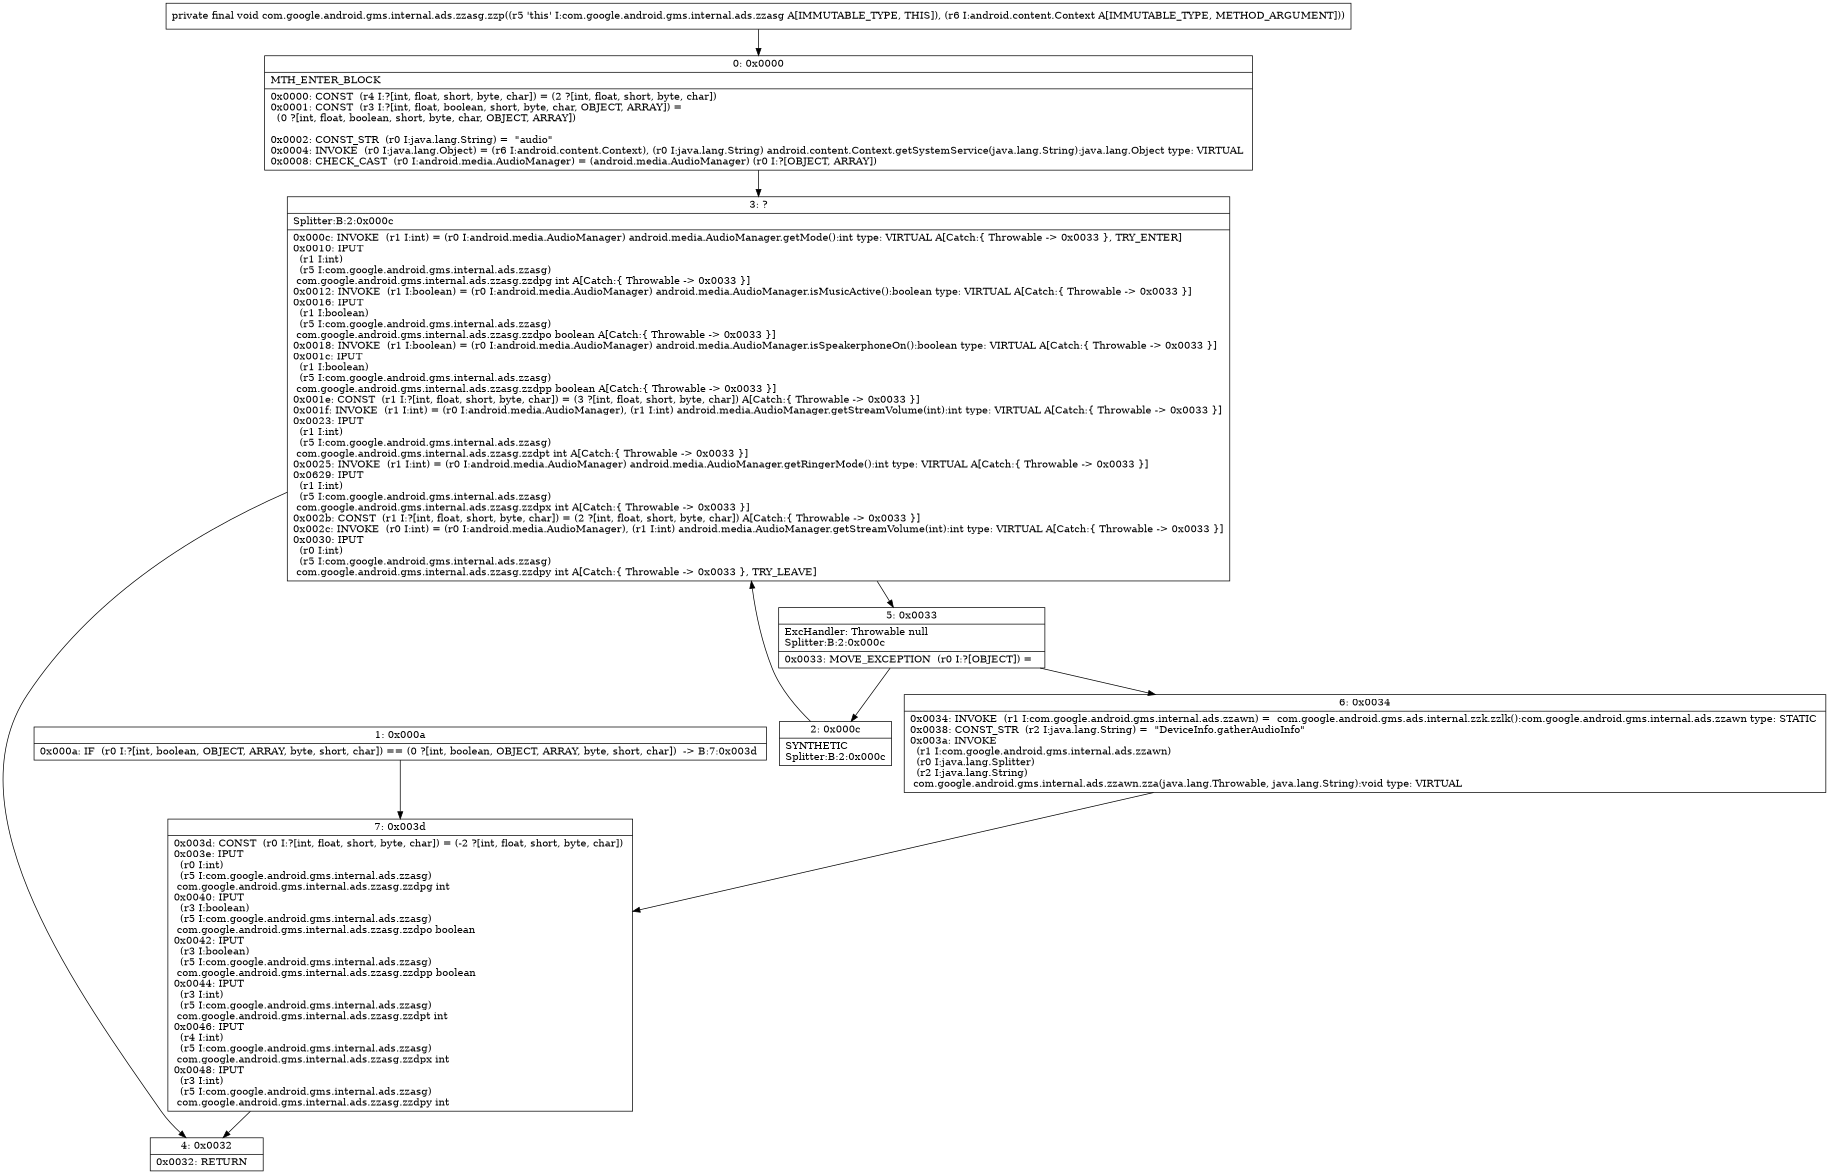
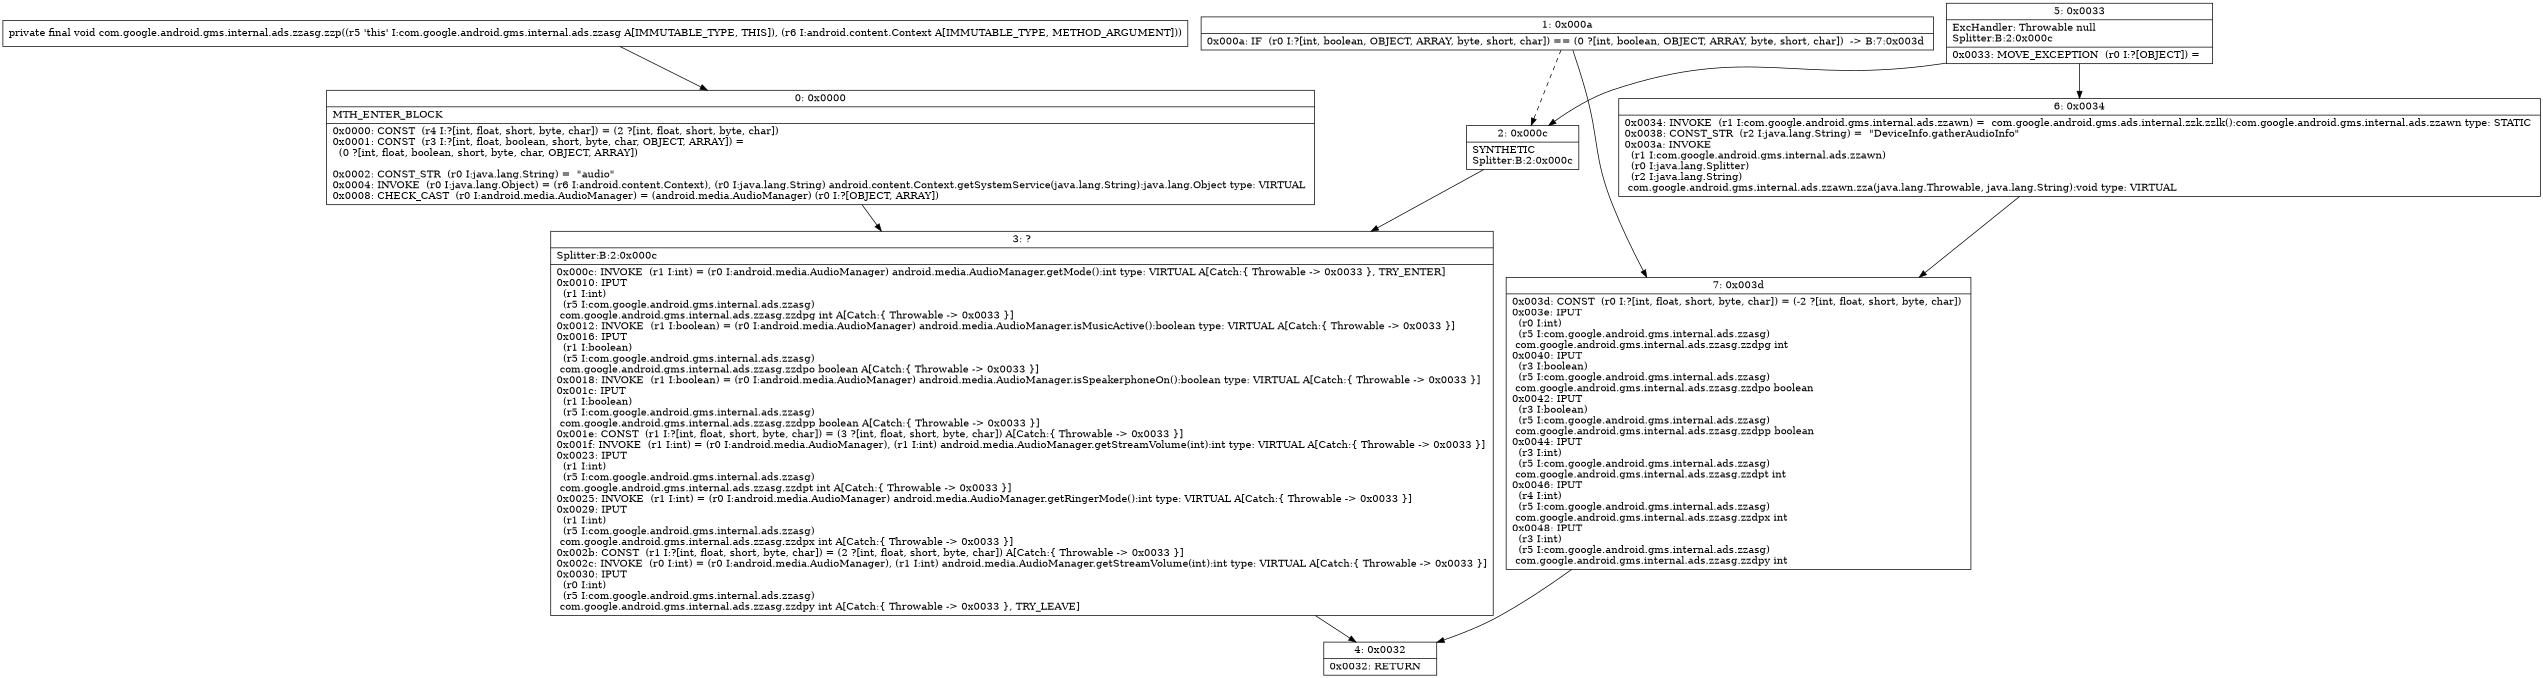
edge "1: 0x000a" -> "2: 0x000c": added
node "3: ?": text "0x0629: IPUT" -> "0x0029: IPUT"
edge "3: ?" -> "5: 0x0033": removed
